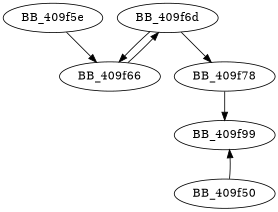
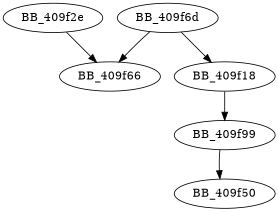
node "BB_409f5e": label "BB_409f5e" -> "BB_409f2e"
edge "BB_409f66" -> "BB_409f6d": removed
node "BB_409f78": label "BB_409f78" -> "BB_409f18"
edge "BB_409f50" -> "BB_409f99": reversed
